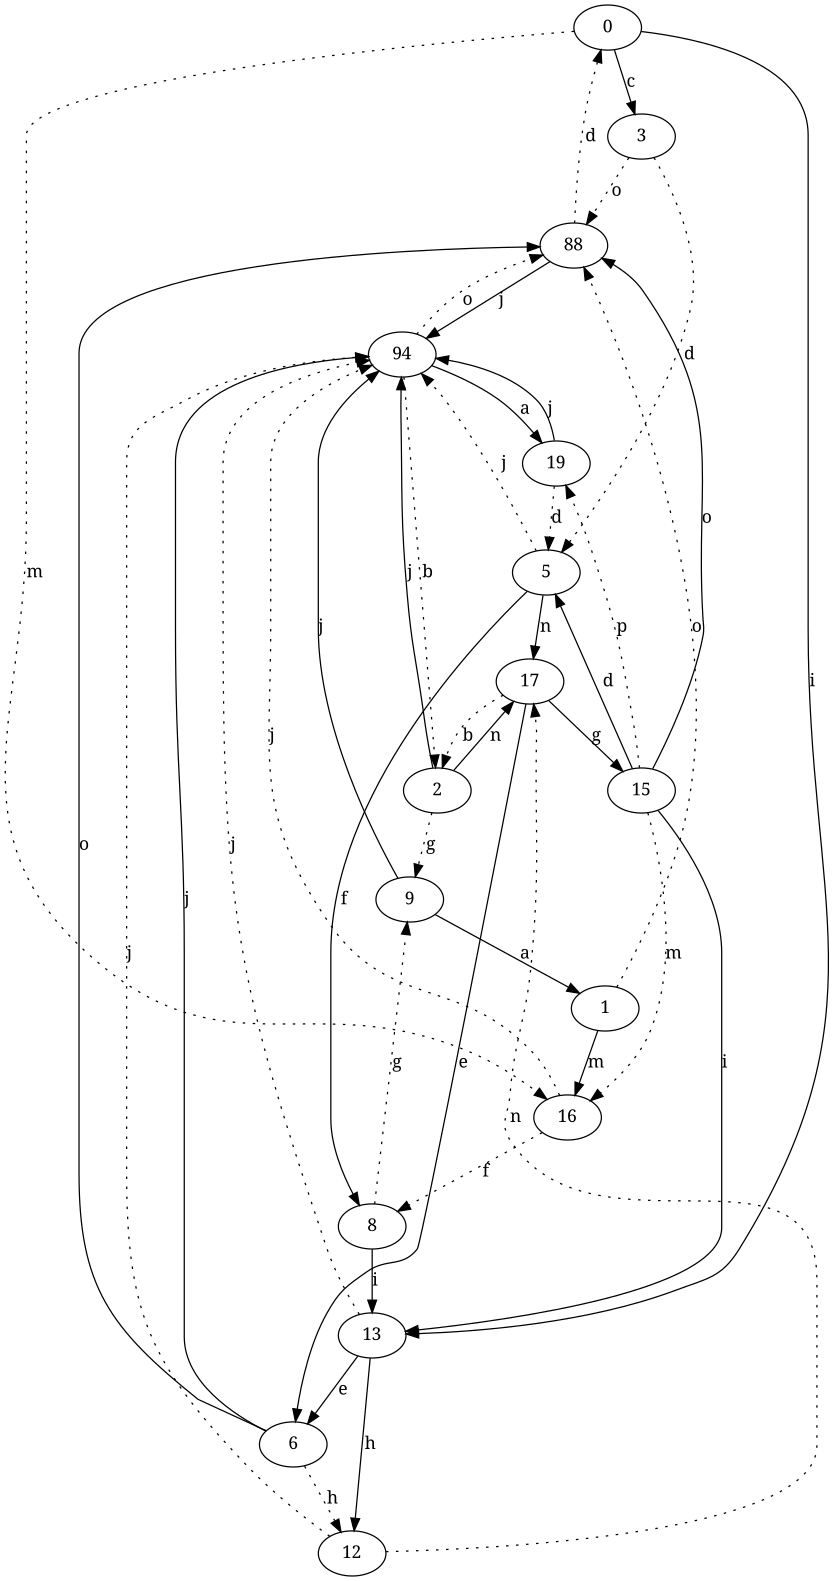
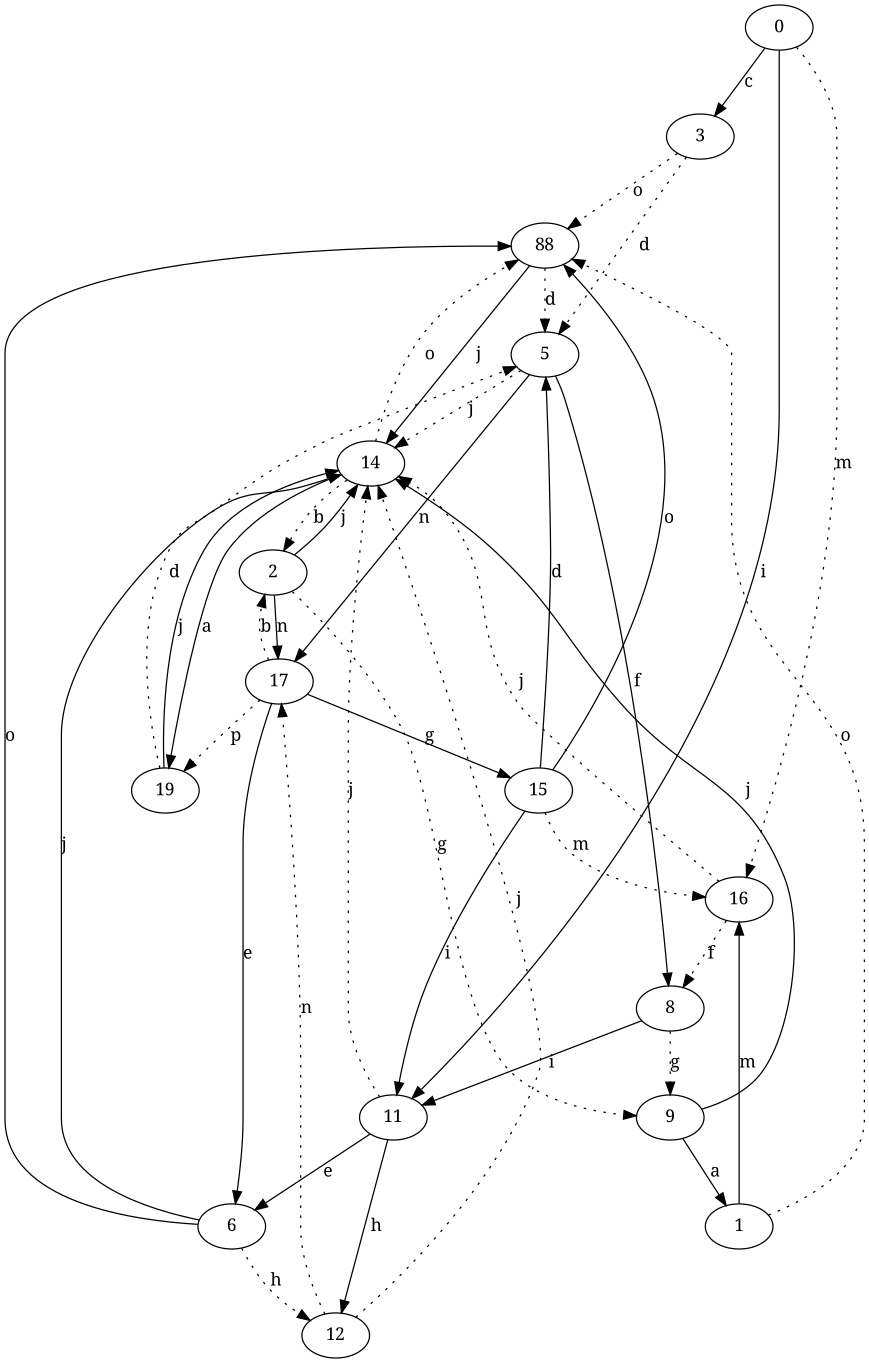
edge "88" -> "0": now "88" -> "5"
node "94": label "94" -> "14"
edge "15" -> "19": now "17" -> "19"
node "13": label "13" -> "11"
